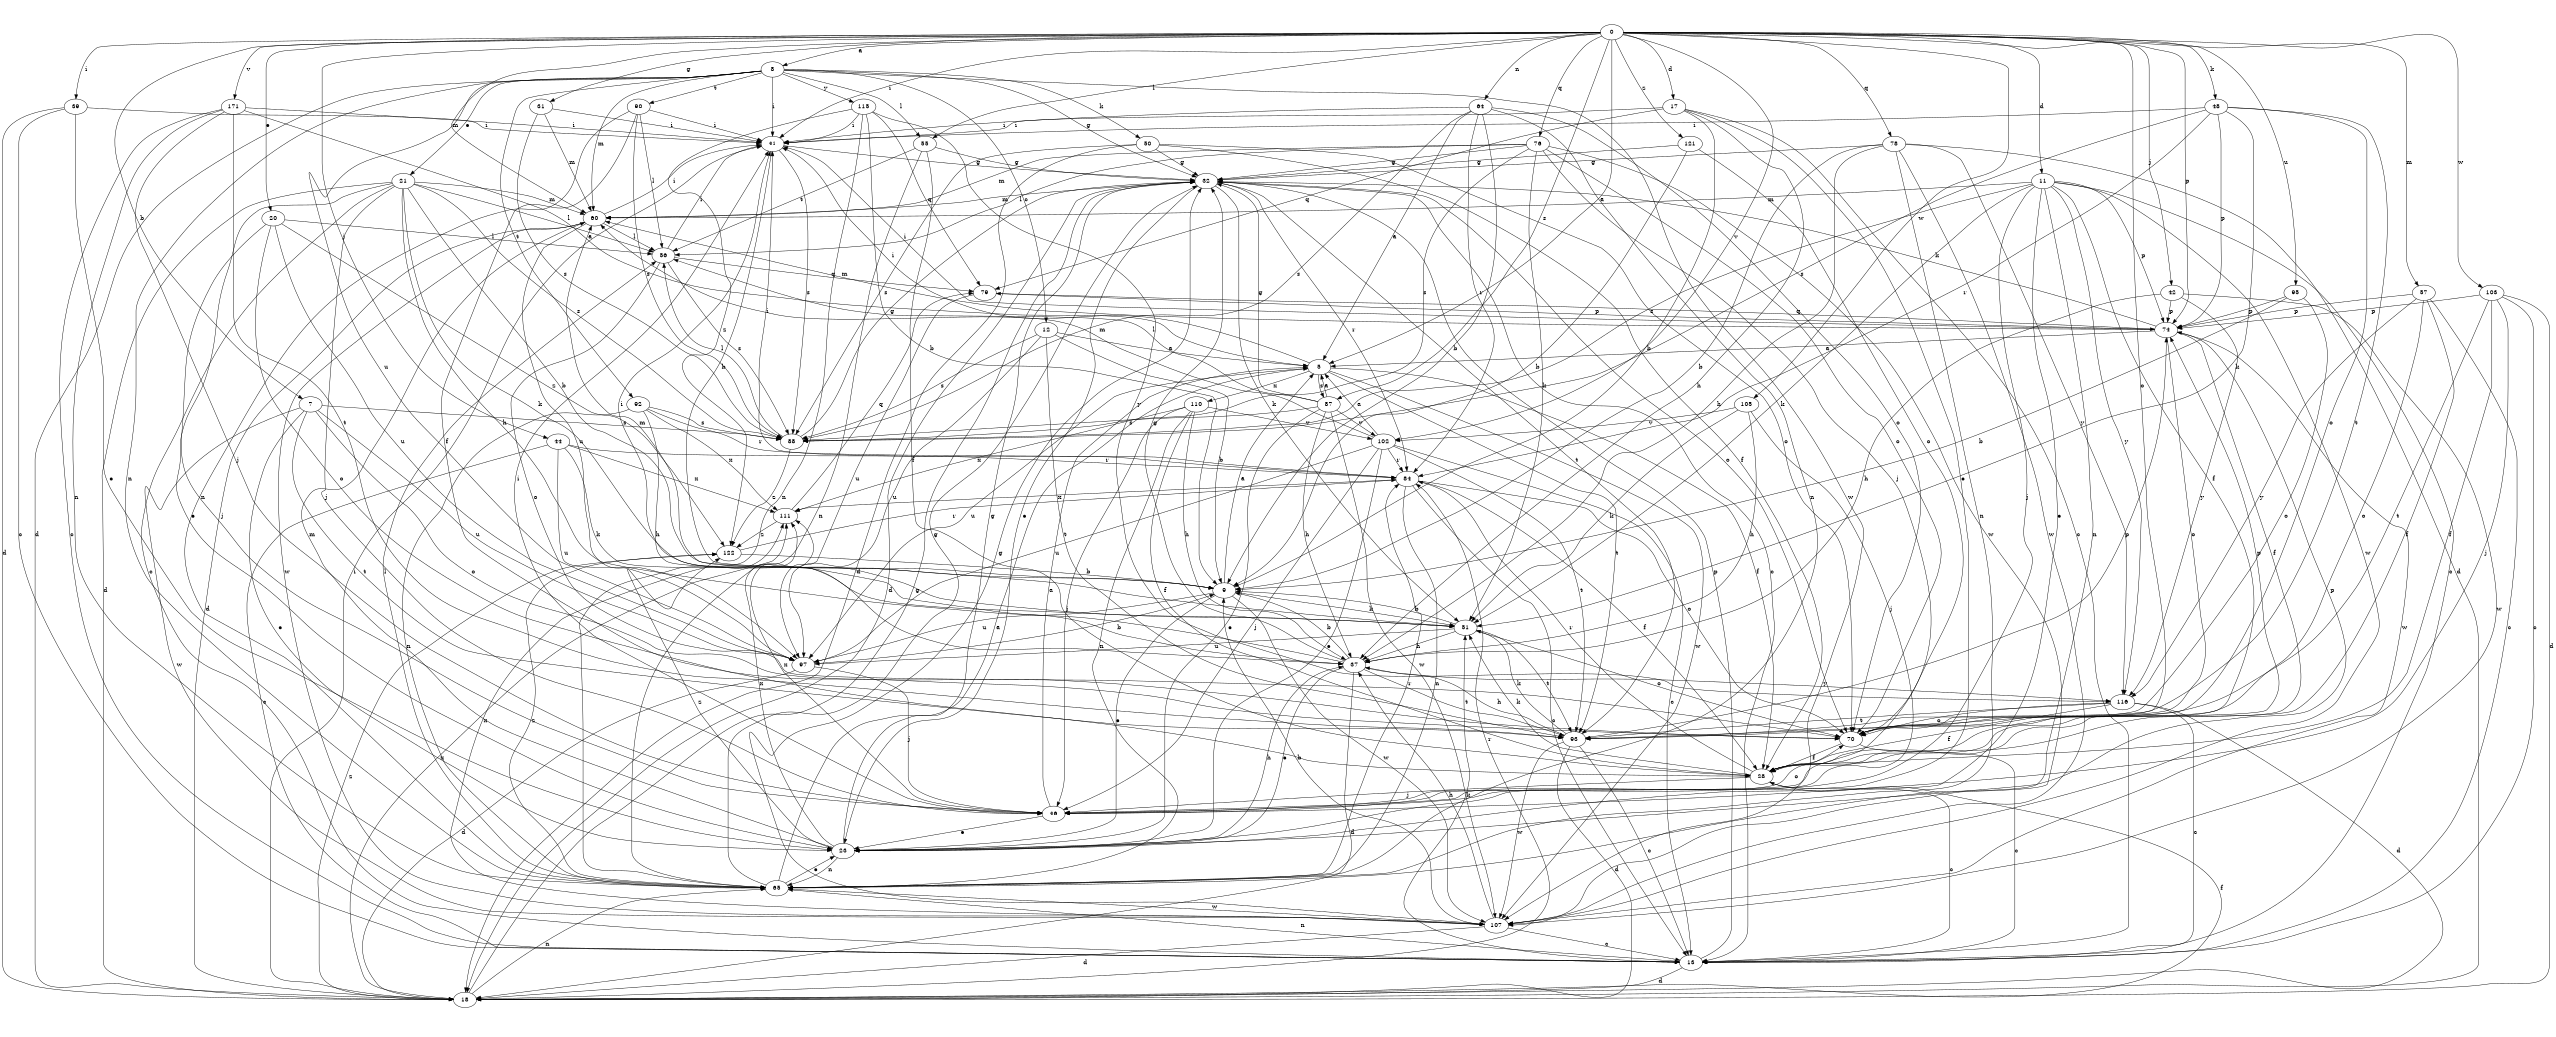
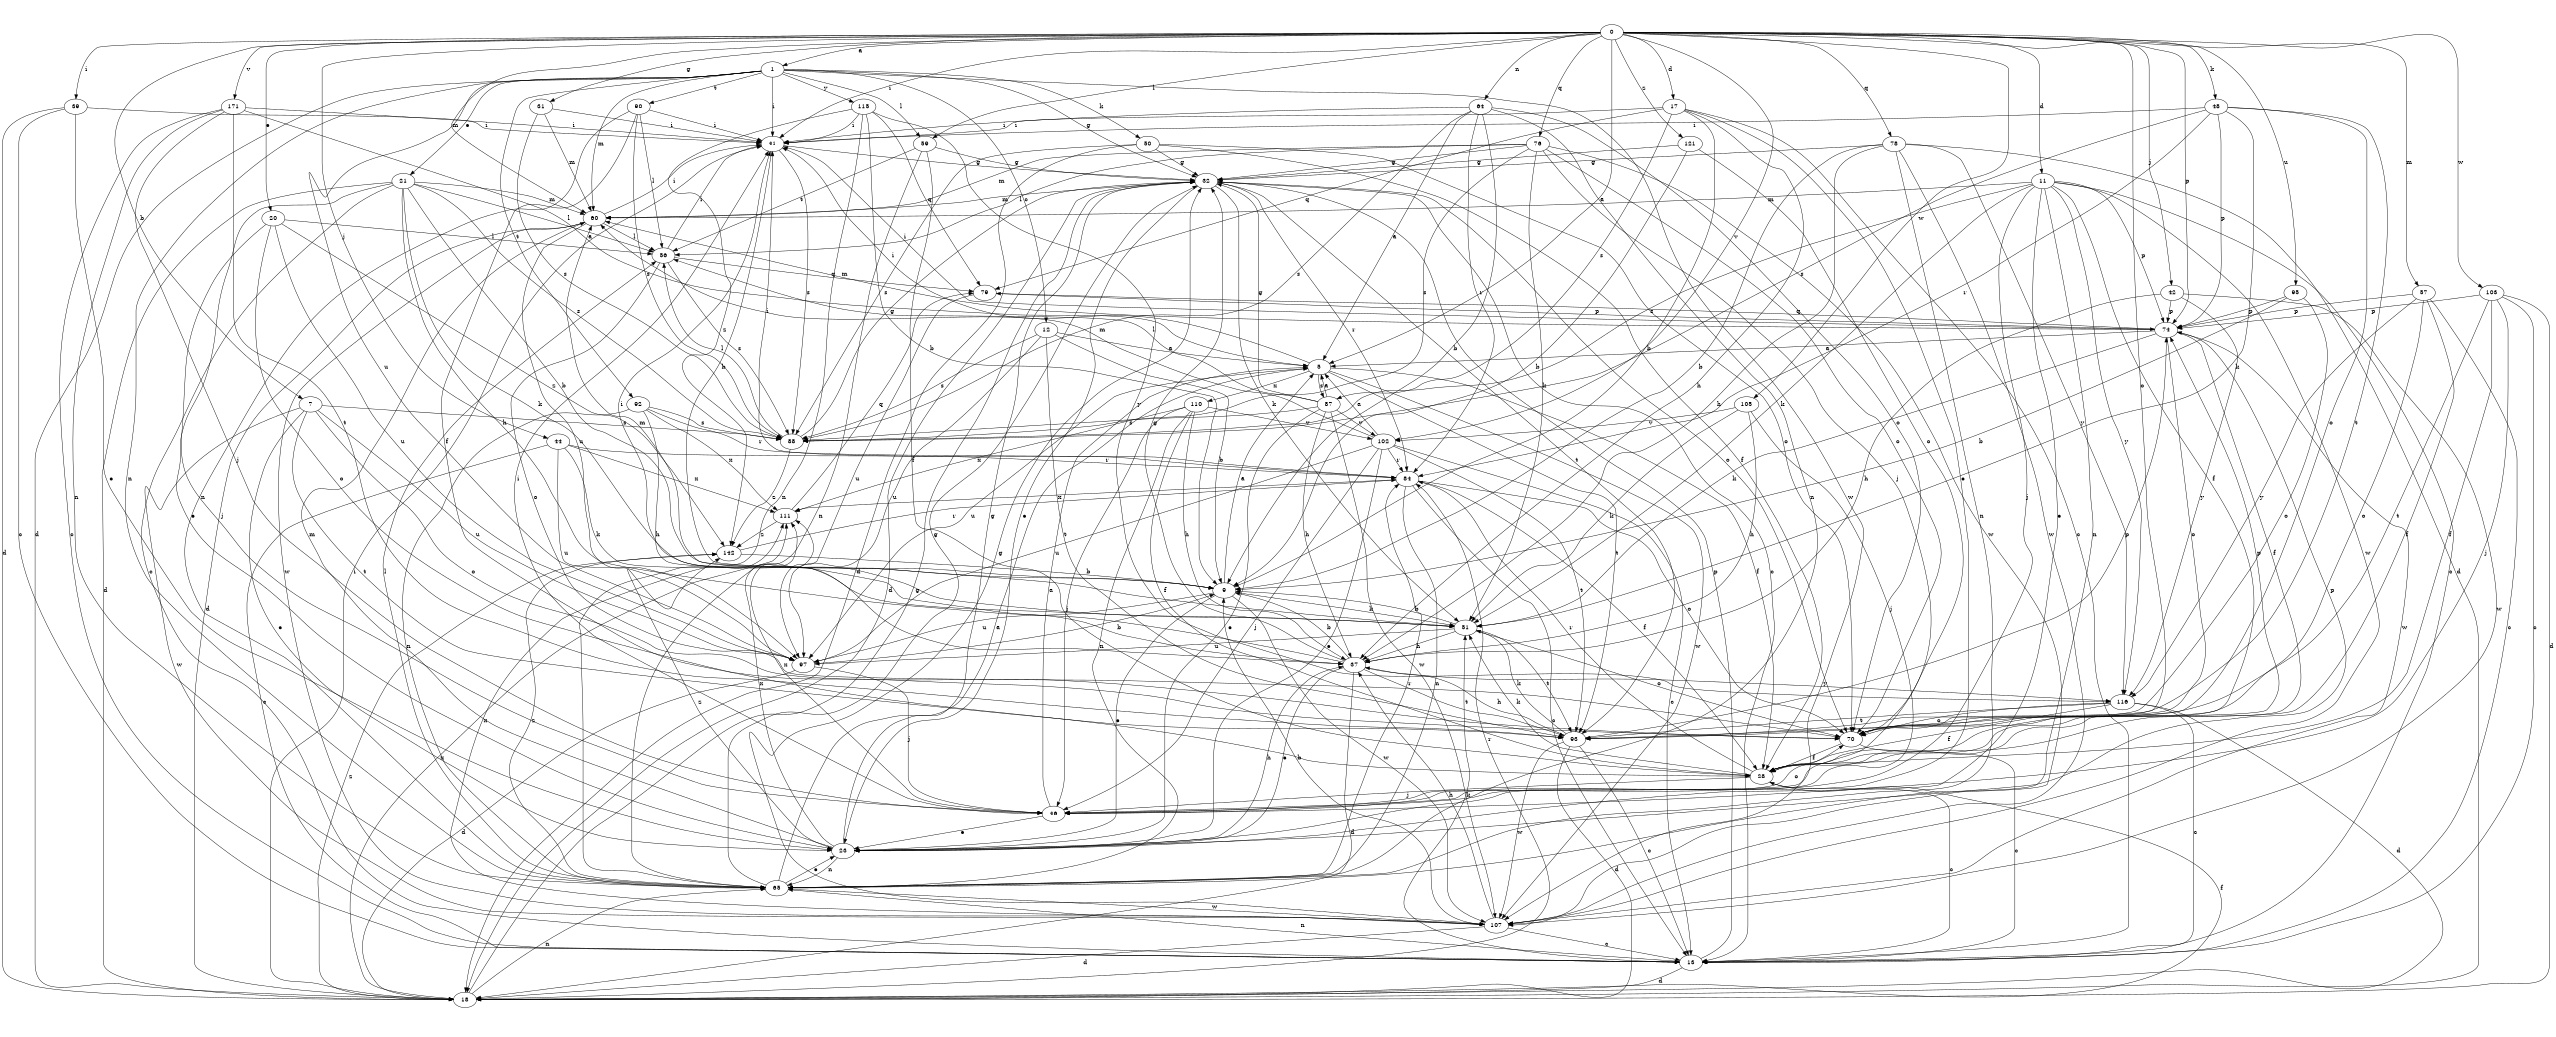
node "8": label "8" -> "1"
node "55": label "55" -> "59"
edge "74" -> "32": now "74" -> "51"
edge "0" -> "87": now "17" -> "87"
node "122": label "122" -> "142"
edge "21" -> "46": removed, label "j"
